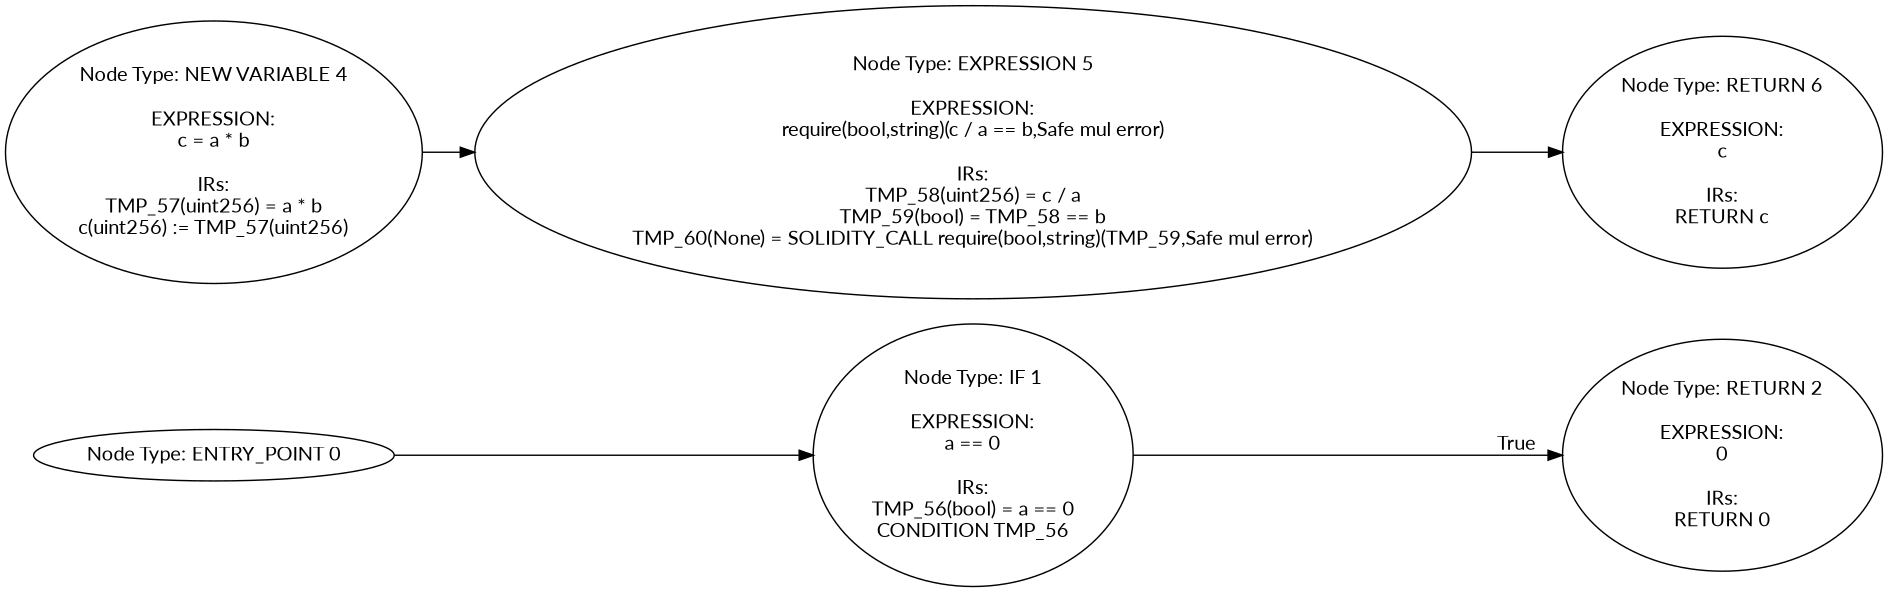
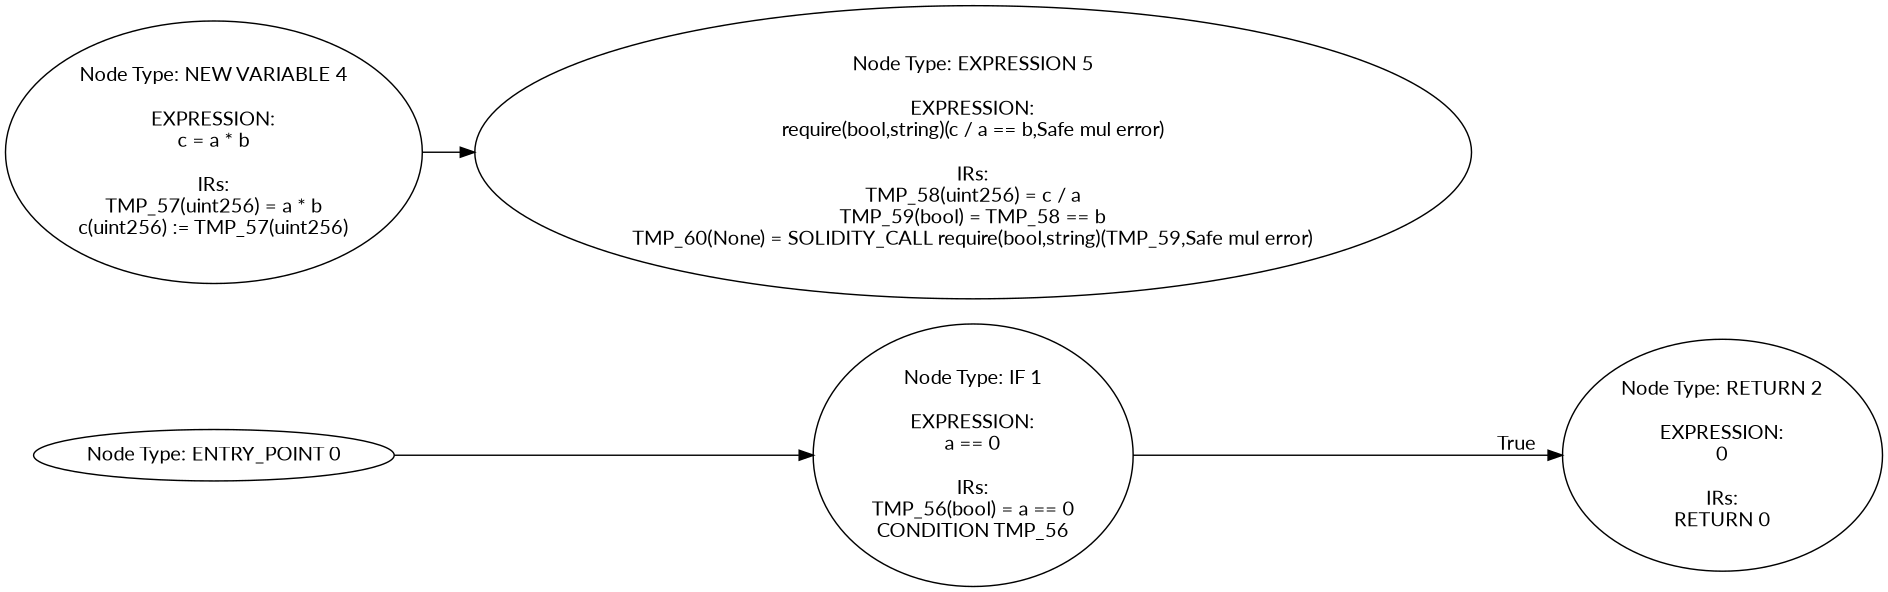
node "Node Type: RETURN 6 EXPRESSION: c IRs: RETURN c": removed
